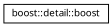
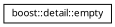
node "boost::detail::boost": label "boost::detail::boost" -> "boost::detail::empty"
